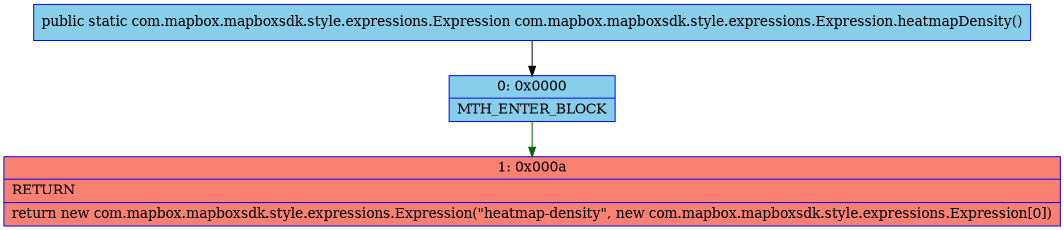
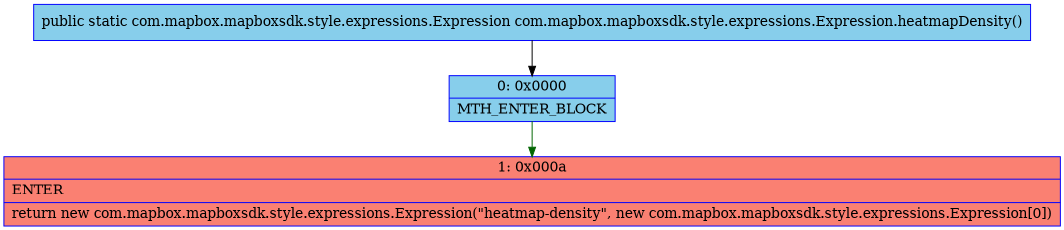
node "1: 0x000a": text "RETURN" -> "ENTER"
